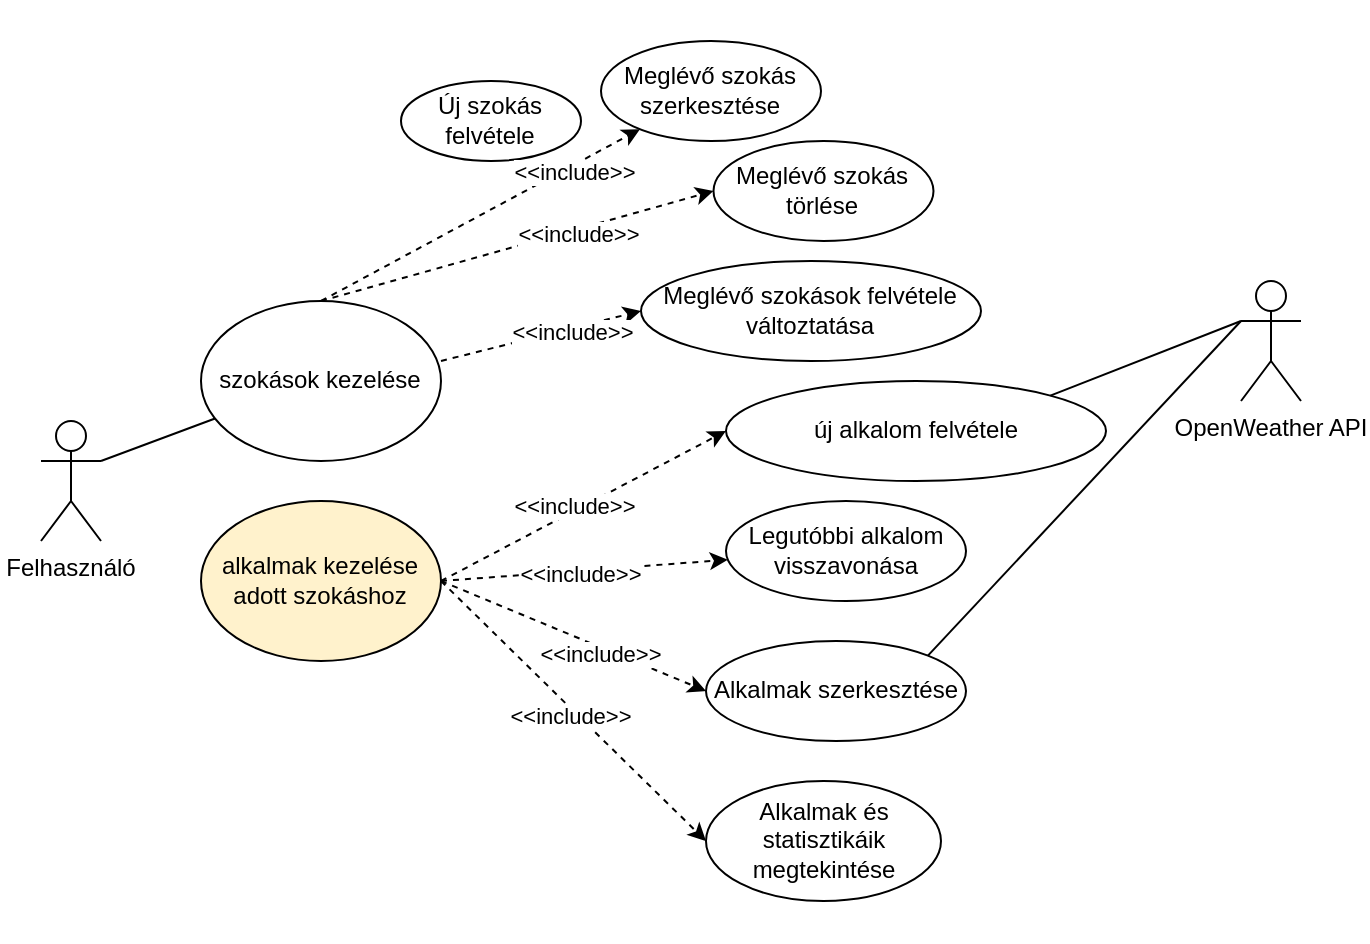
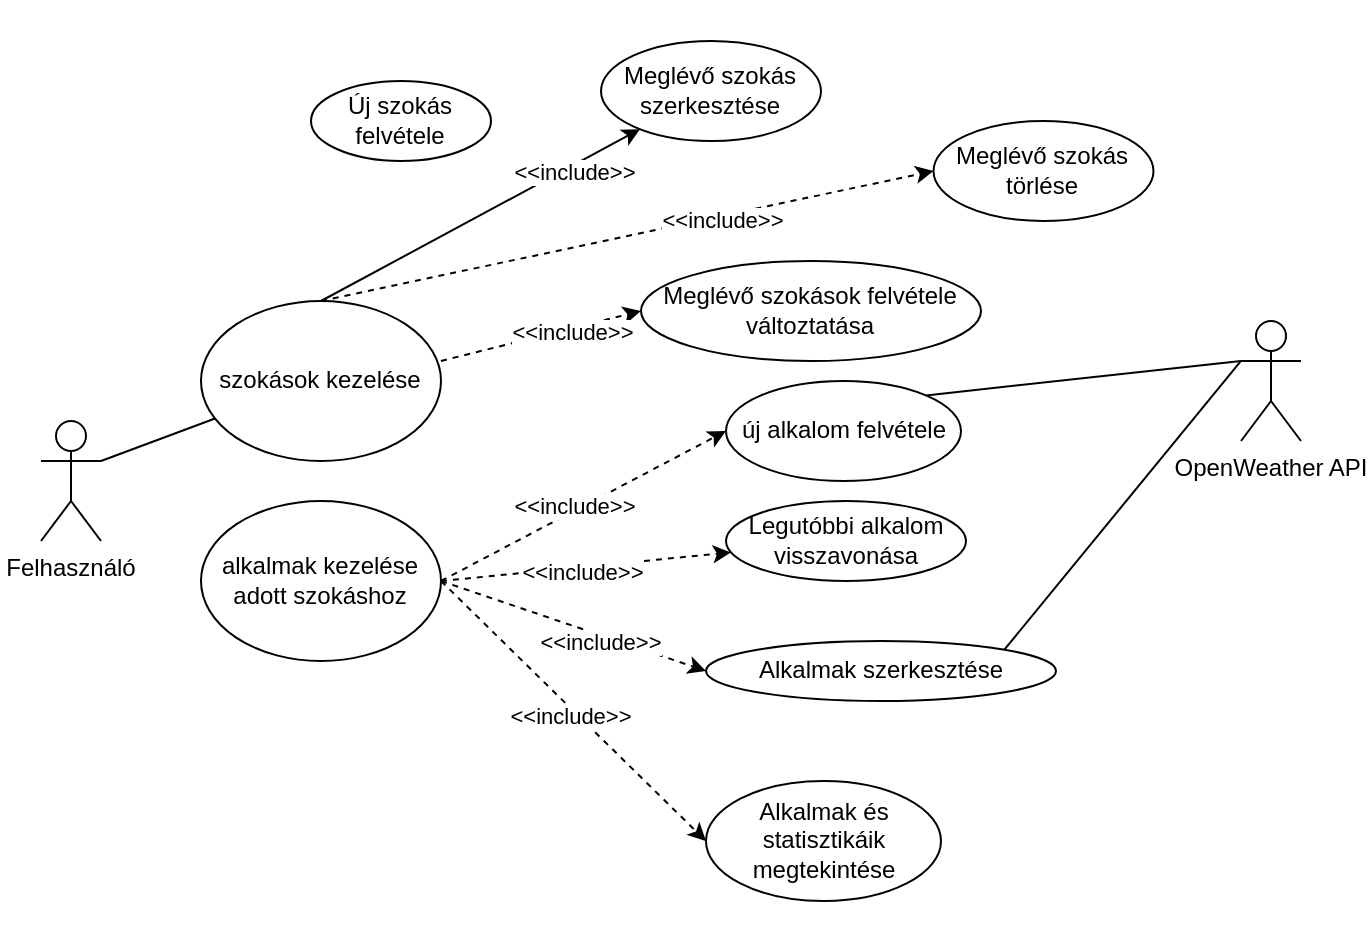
node "Új szokás felvétele": moved (491, 121) -> (401, 121)
node "Meglévő szokás törlése": moved (824, 191) -> (1044, 171)
edge "szokások kezelése" -> "Meglévő szokás szerkesztése": style dashed -> solid
node "OpenWeather API": moved (1271, 341) -> (1271, 381)
node "új alkalom felvétele": size 380x100 -> 235x100
node "Legutóbbi alkalom visszavonása": size 240x100 -> 240x80
node "alkalmak kezelése adott szokáshoz": fillcolor #fff2cc -> #ffffff
node "Alkalmak szerkesztése": size 260x100 -> 350x60
